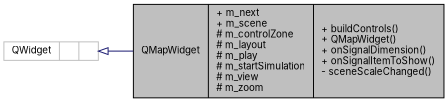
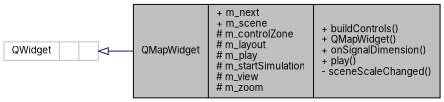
node "QMapWidget": text "+ onSignalItemToShow()" -> "+ play()"
